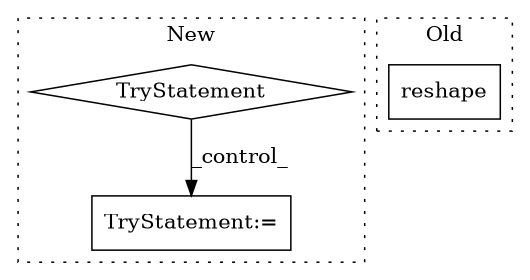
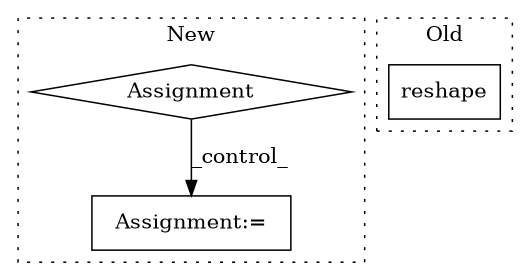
node "TryStatement": label "TryStatement" -> "Assignment"
node "TryStatement:=": label "TryStatement:=" -> "Assignment:="
